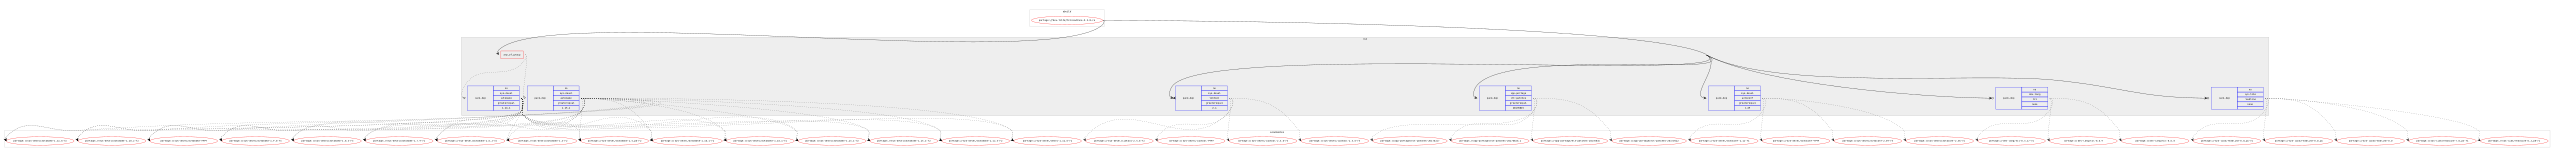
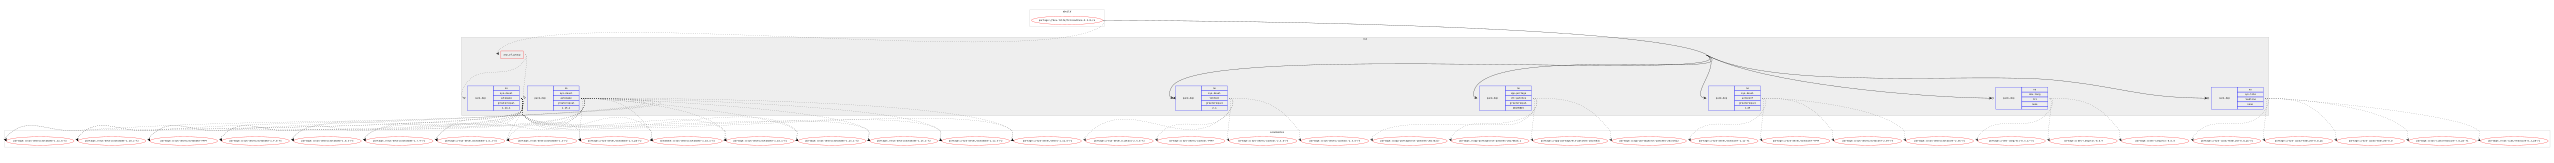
edge "portage://dev-tcltk/tclreadline-2.1.0-r4" -> "any_of_group": style solid -> dotted
node "portage://sys-devel/automake-1.16.1-r2": label "portage://sys-devel/automake-1.16.1-r2" -> "automake://sys-devel/automake-1.16.1-r2"
